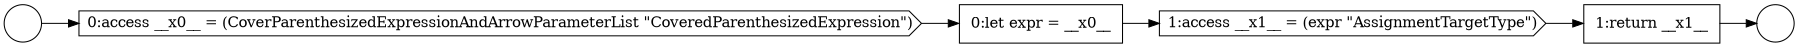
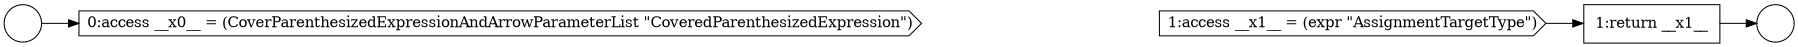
node "0:let expr = __x0__": removed
